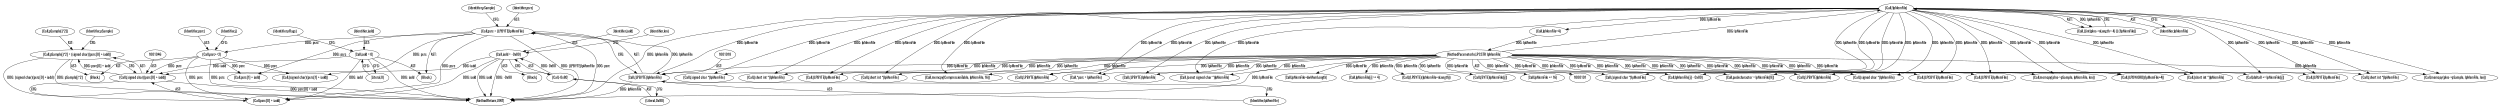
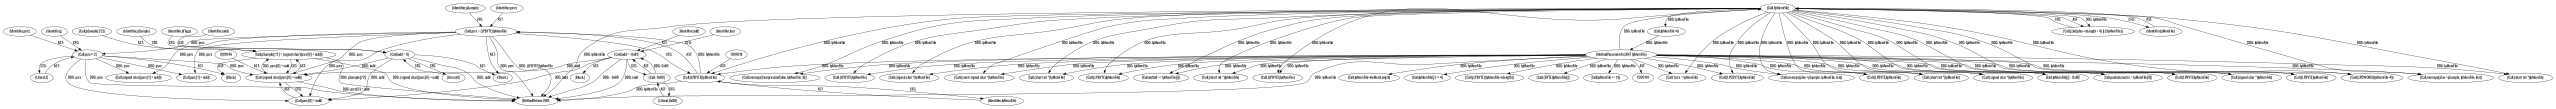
edge "(Call,psrc = (LPBYTE)lpMemFile)" -> "(Call,(signed char)(psrc[0] + iadd))": added, label "DDG: psrc"
node "(MethodParameterIn,LPCSTR lpMemFile)": label "(MethodParameterIn,LPCSTR lpMemFile)" -> "(MethodParameterIn,UINT lpMemFile)"
node "(Literal,2)": added
